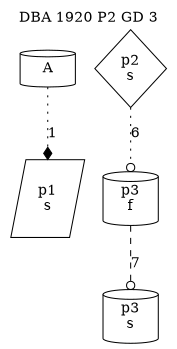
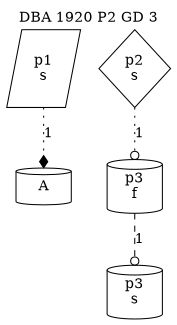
edge "A" -> "p1 s": reversed
edge "p2 s" -> "p3 f": label "6" -> "1"
edge "p3 f" -> "p3 s": label "7" -> "1"
